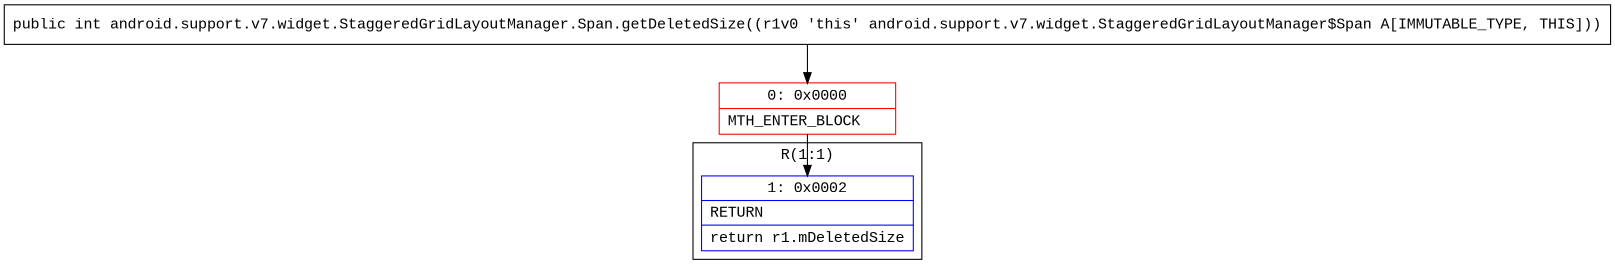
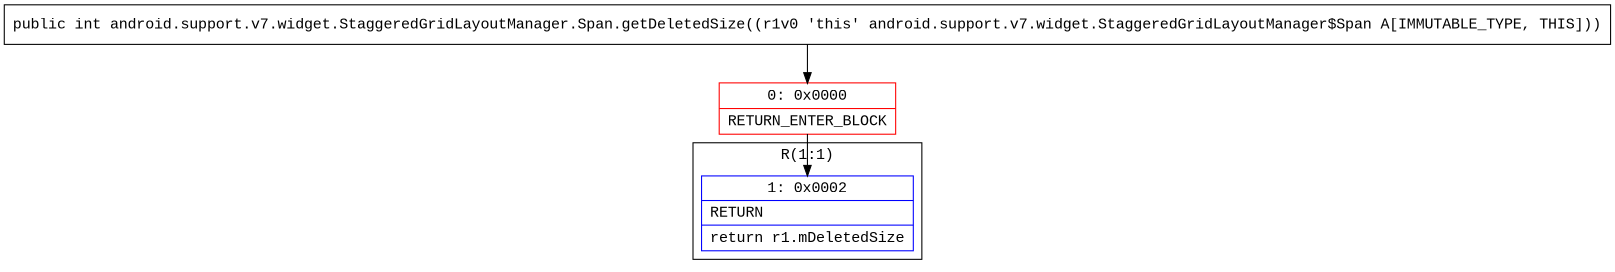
node "0: 0x0000": text "MTH_ENTER_BLOCK" -> "RETURN_ENTER_BLOCK"
